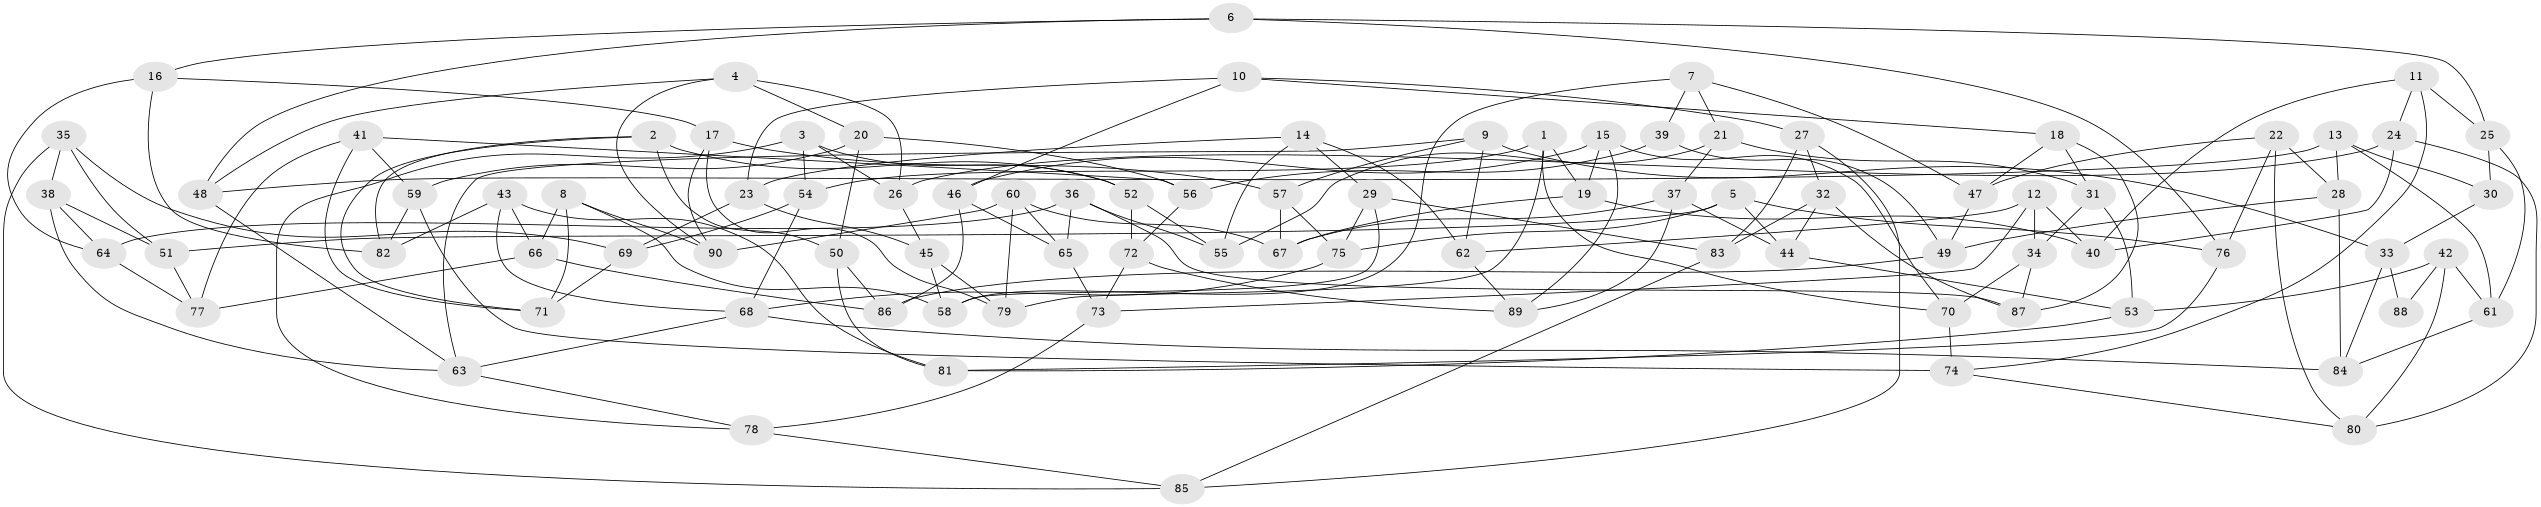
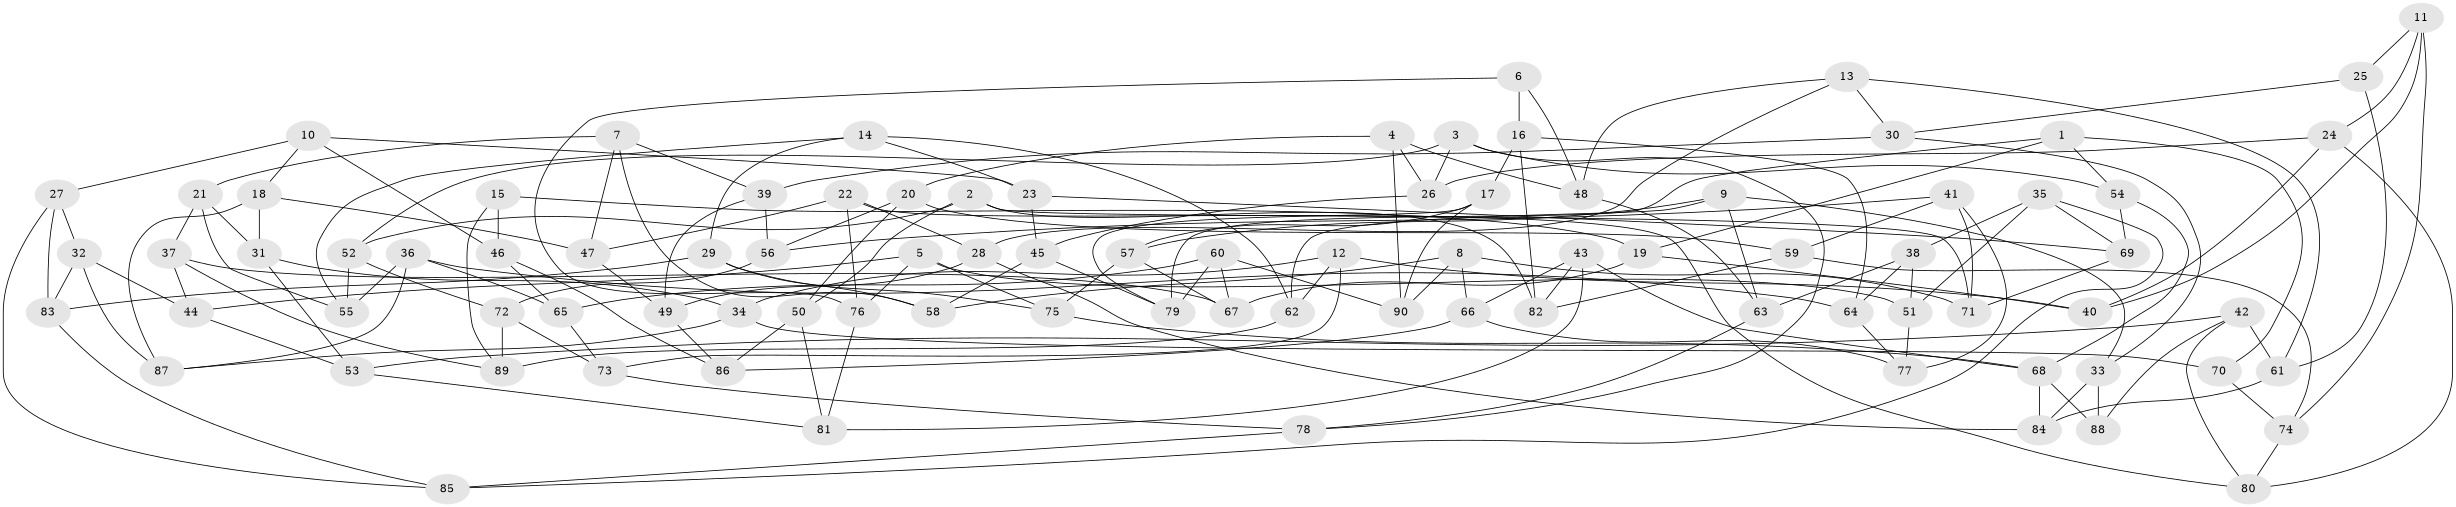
edge "6" -- "25": removed
edge "30" -- "39": added
edge "15" -- "70": removed
edge "68" -- "63": now "68" -- "88"
